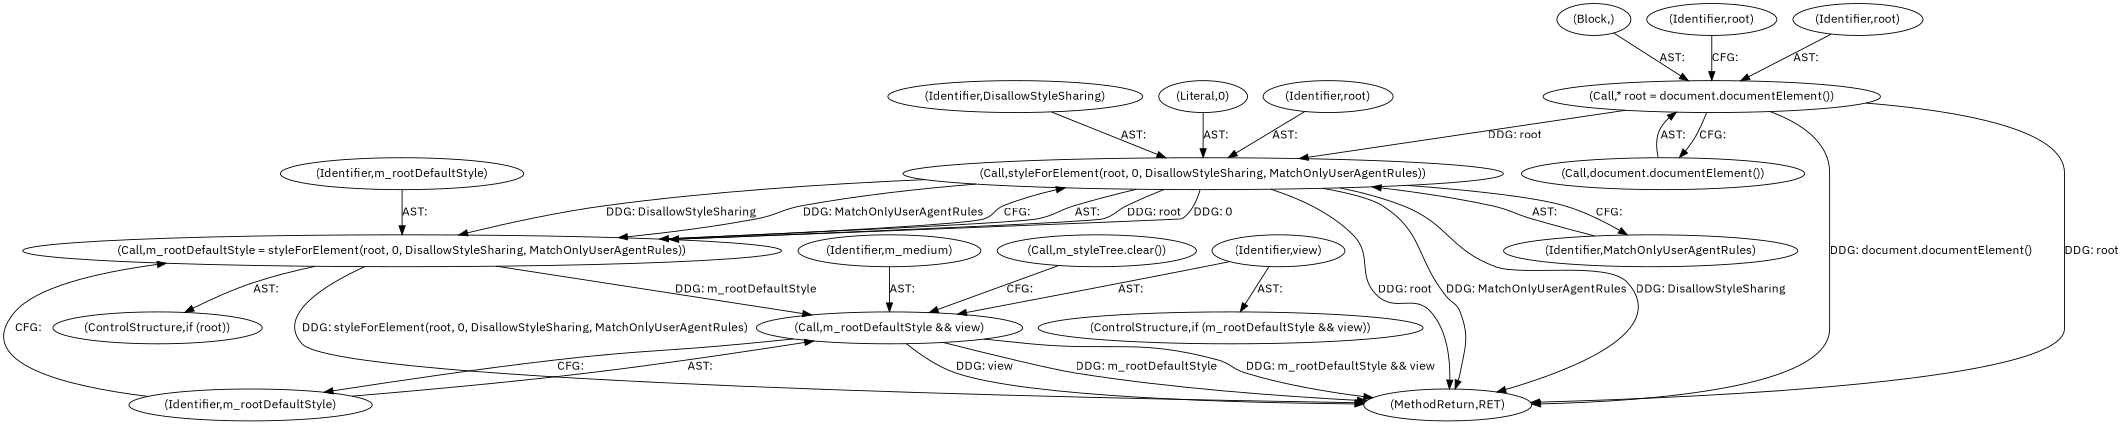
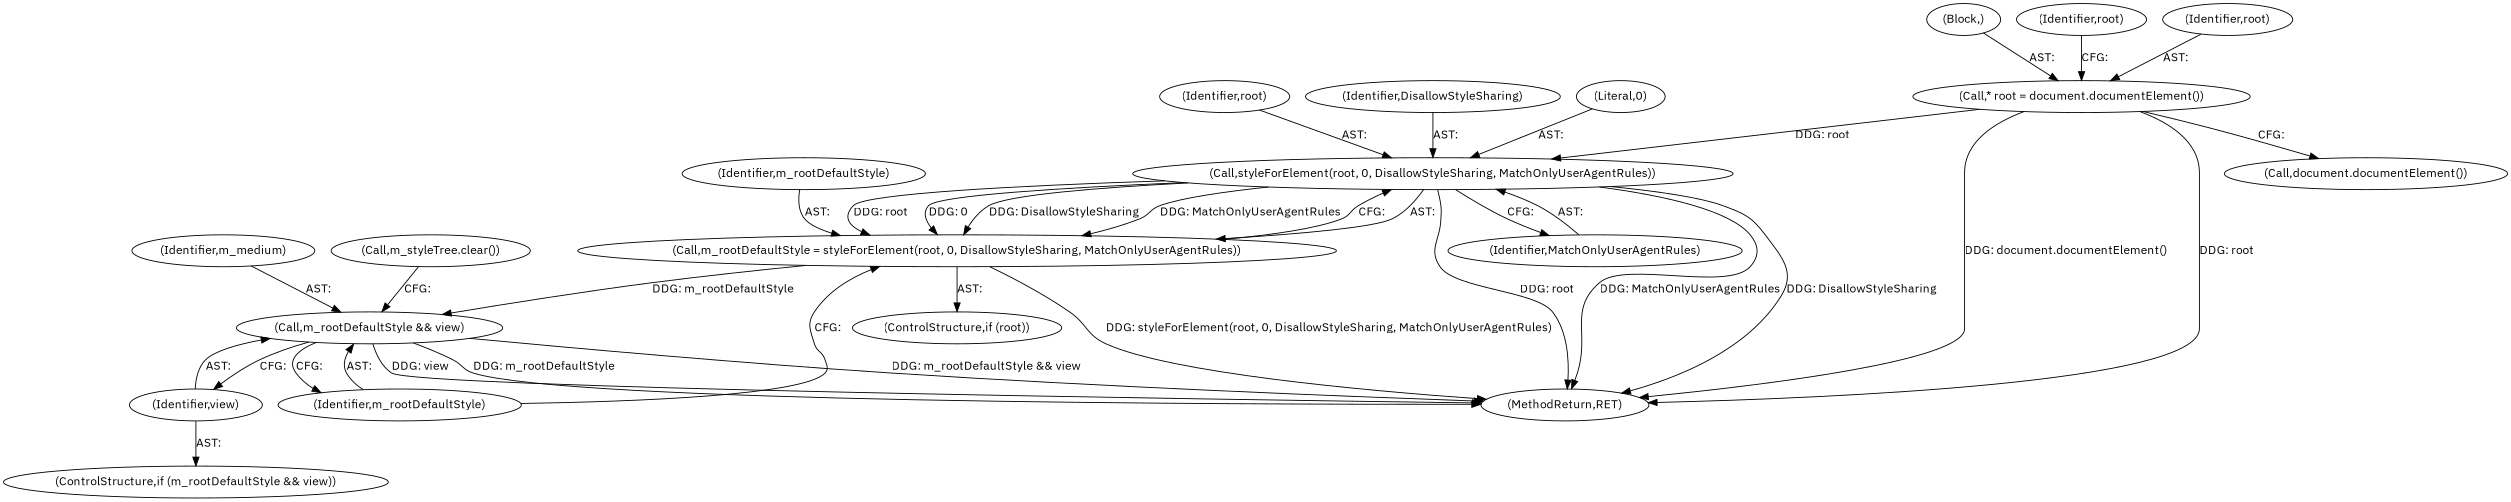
edge "(Call,document.documentElement())" -> "(Call,* root = document.documentElement())": removed, label "AST:"
edge "(Call,m_rootDefaultStyle && view)" -> "(Identifier,view)": added, label "CFG:"
